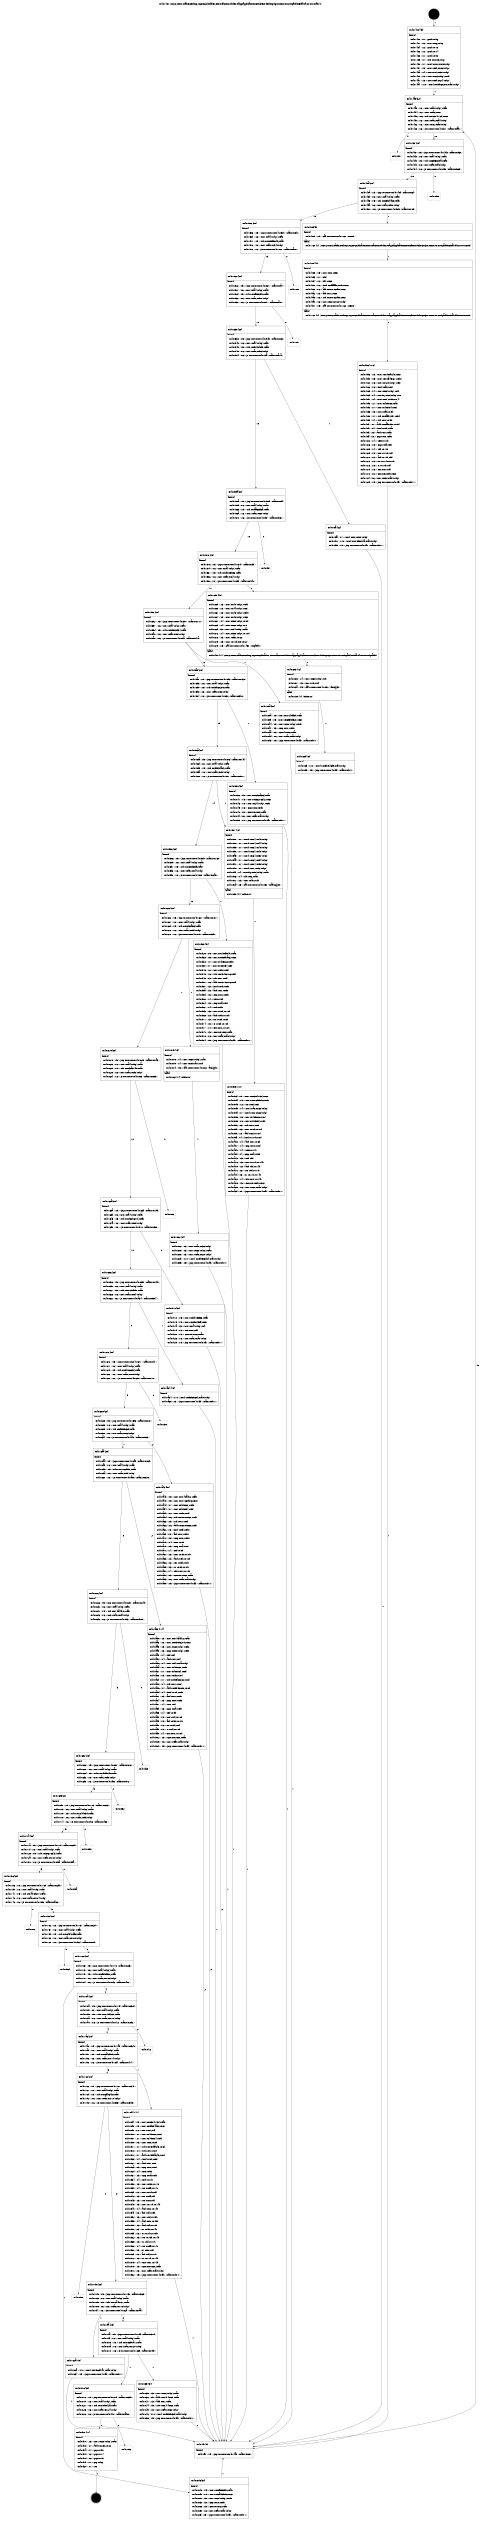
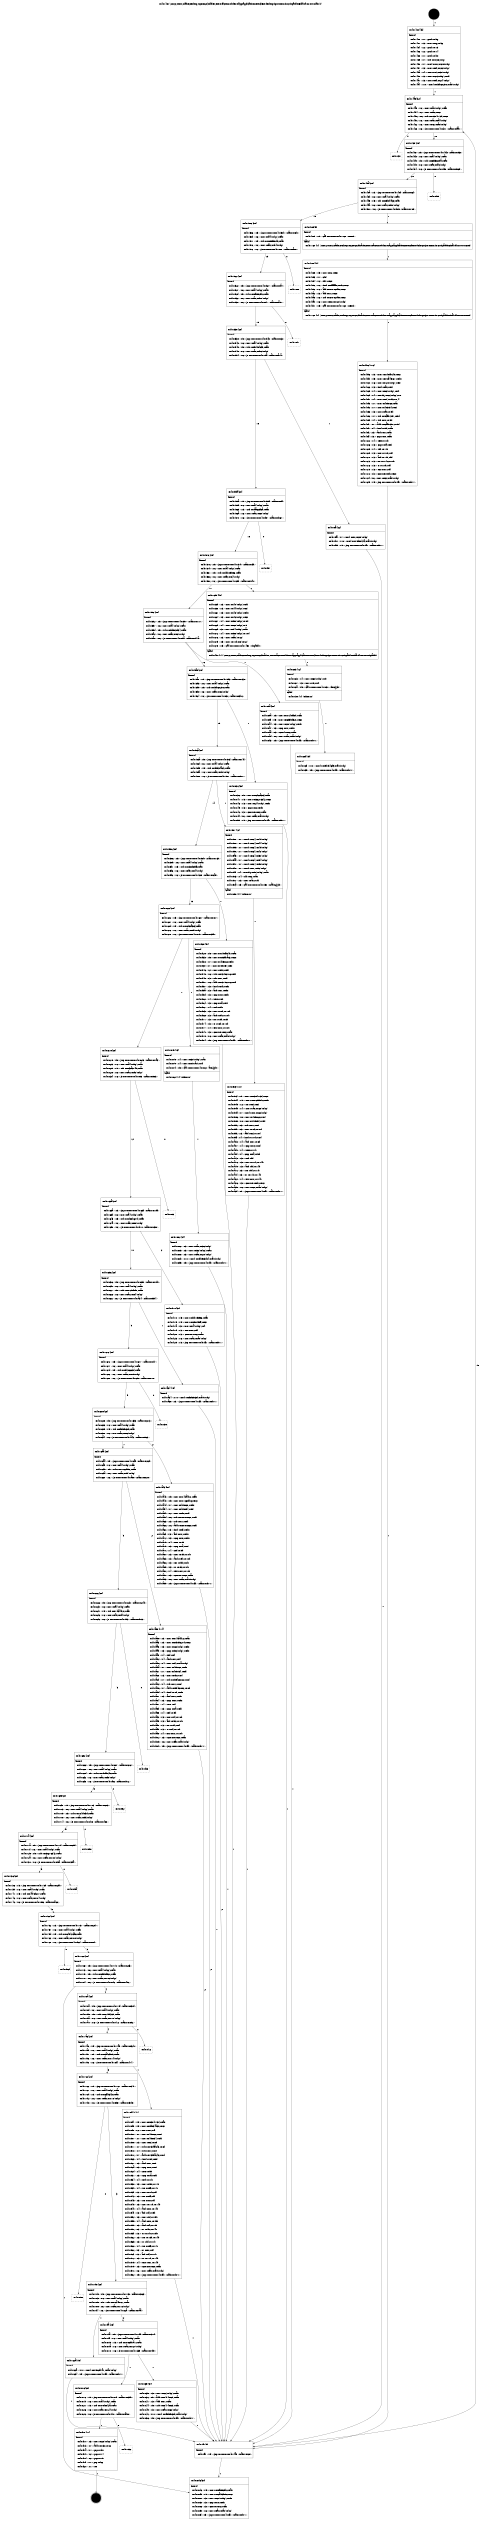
node "0x401ee6": removed
edge "0x4018d6 [30]" -> "0x401ff1 [5]": reversed
